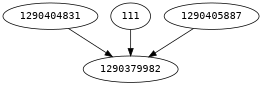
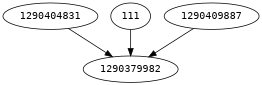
node "1290405887": label "1290405887" -> "1290409887"
